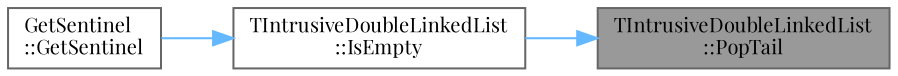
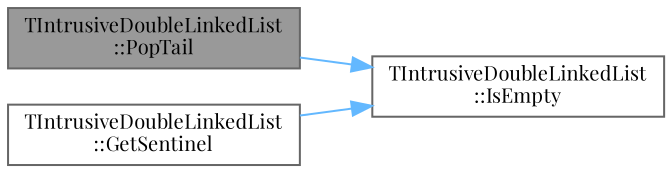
node "GetSentinel ::GetSentinel": label "GetSentinel ::GetSentinel" -> "TIntrusiveDoubleLinkedList ::GetSentinel"
edge "TIntrusiveDoubleLinkedList ::IsEmpty" -> "TIntrusiveDoubleLinkedList ::PopTail": reversed
